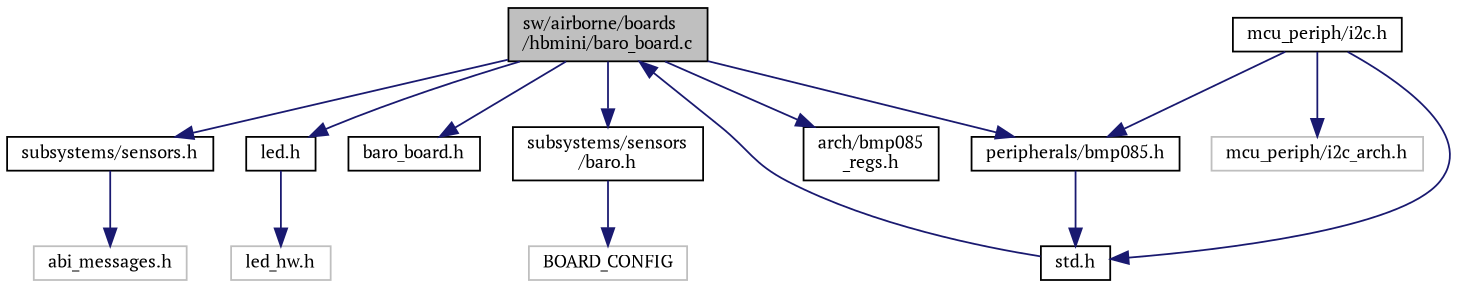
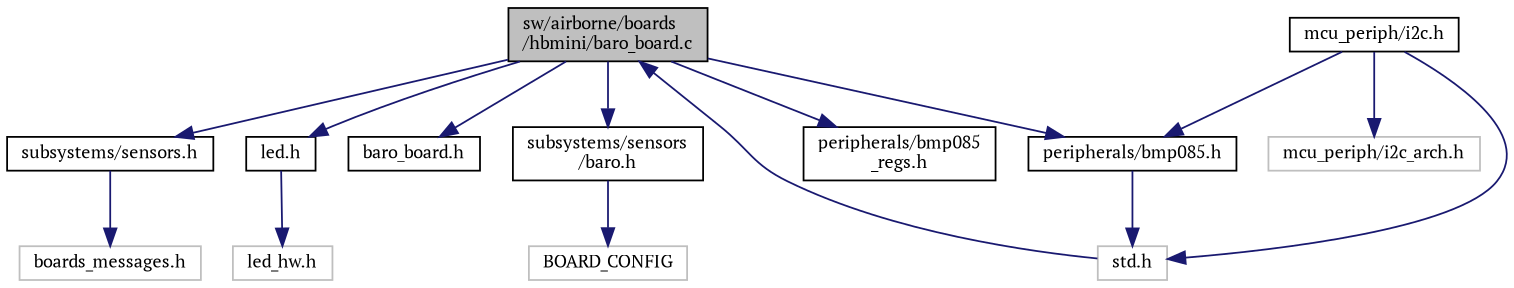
node "arch/bmp085 _regs.h": label "arch/bmp085 _regs.h" -> "peripherals/bmp085 _regs.h"
node "abi_messages.h": label "abi_messages.h" -> "boards_messages.h"
node "std.h": color black -> grey75
